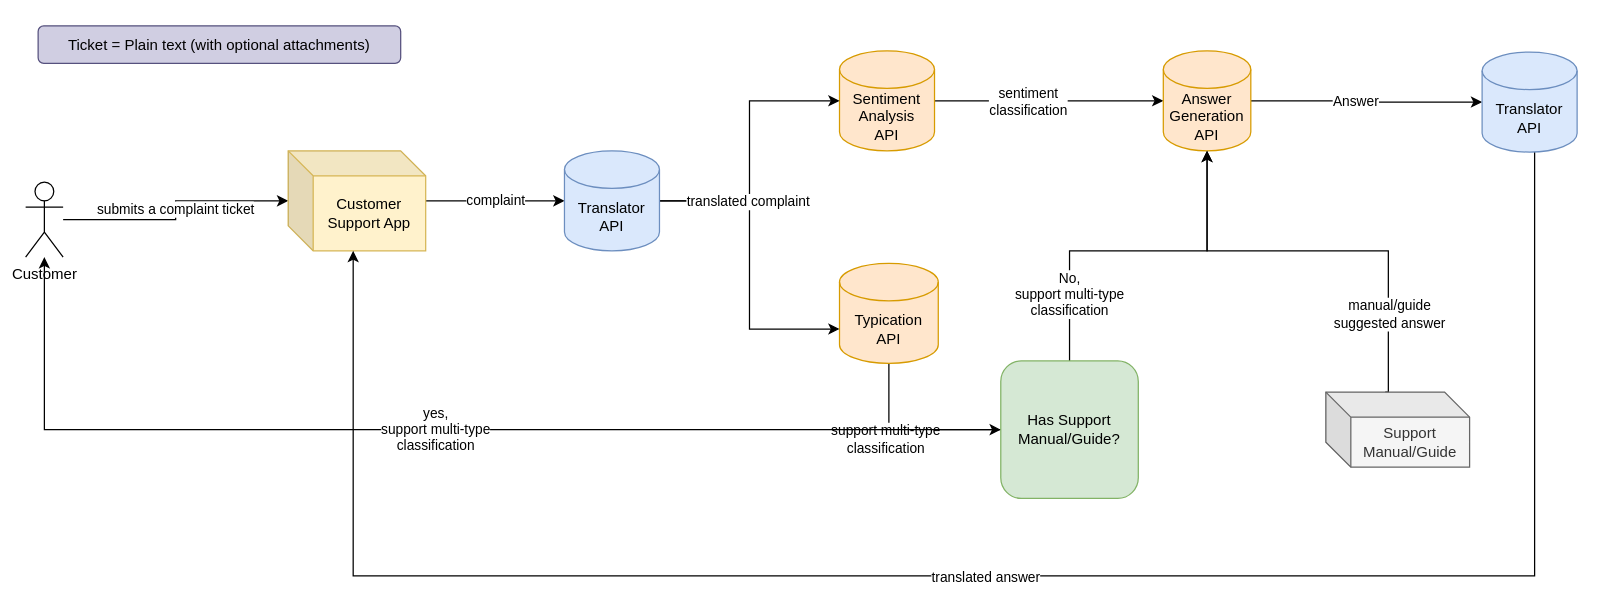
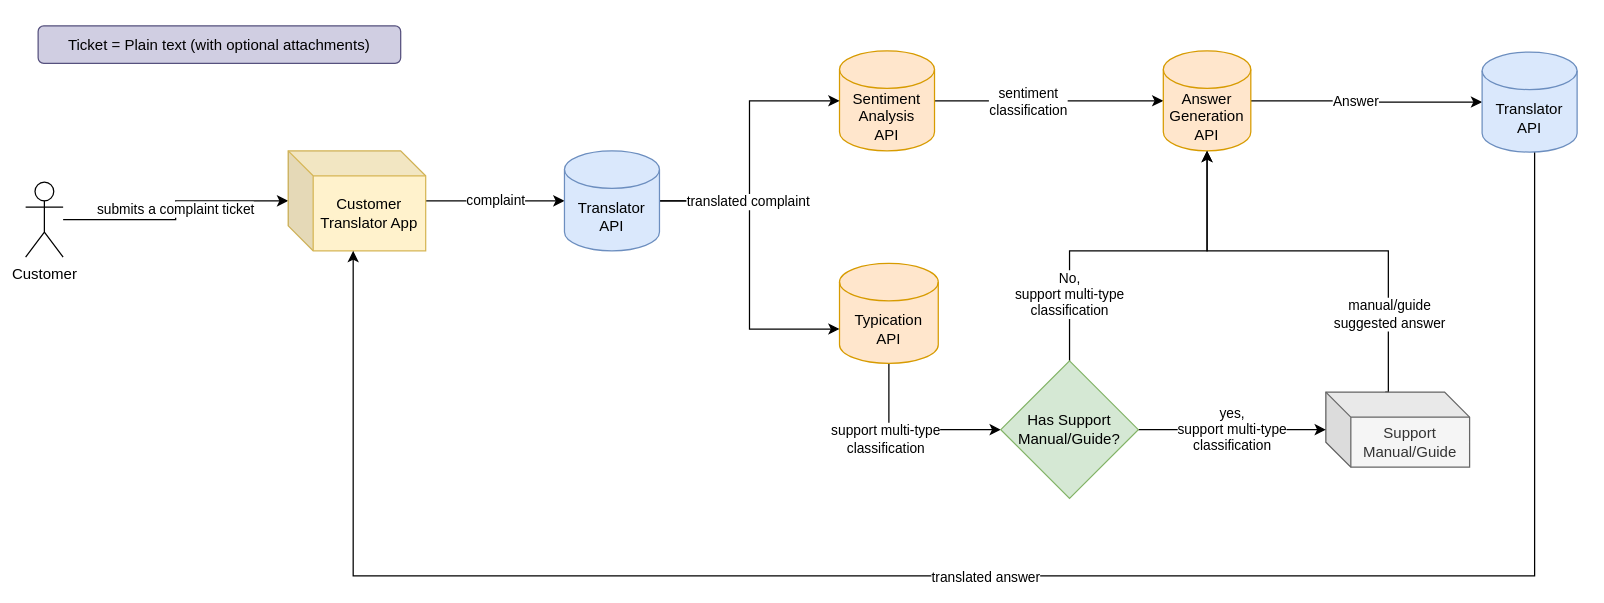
node "Customer Support App": label "Customer Support App" -> "Customer Translator App"
edge "Has Support Manual/Guide?" -> "Customer": now "Has Support Manual/Guide?" -> "Support Manual/Guide"
node "Has Support Manual/Guide?": shape rounded rectangle -> diamond
